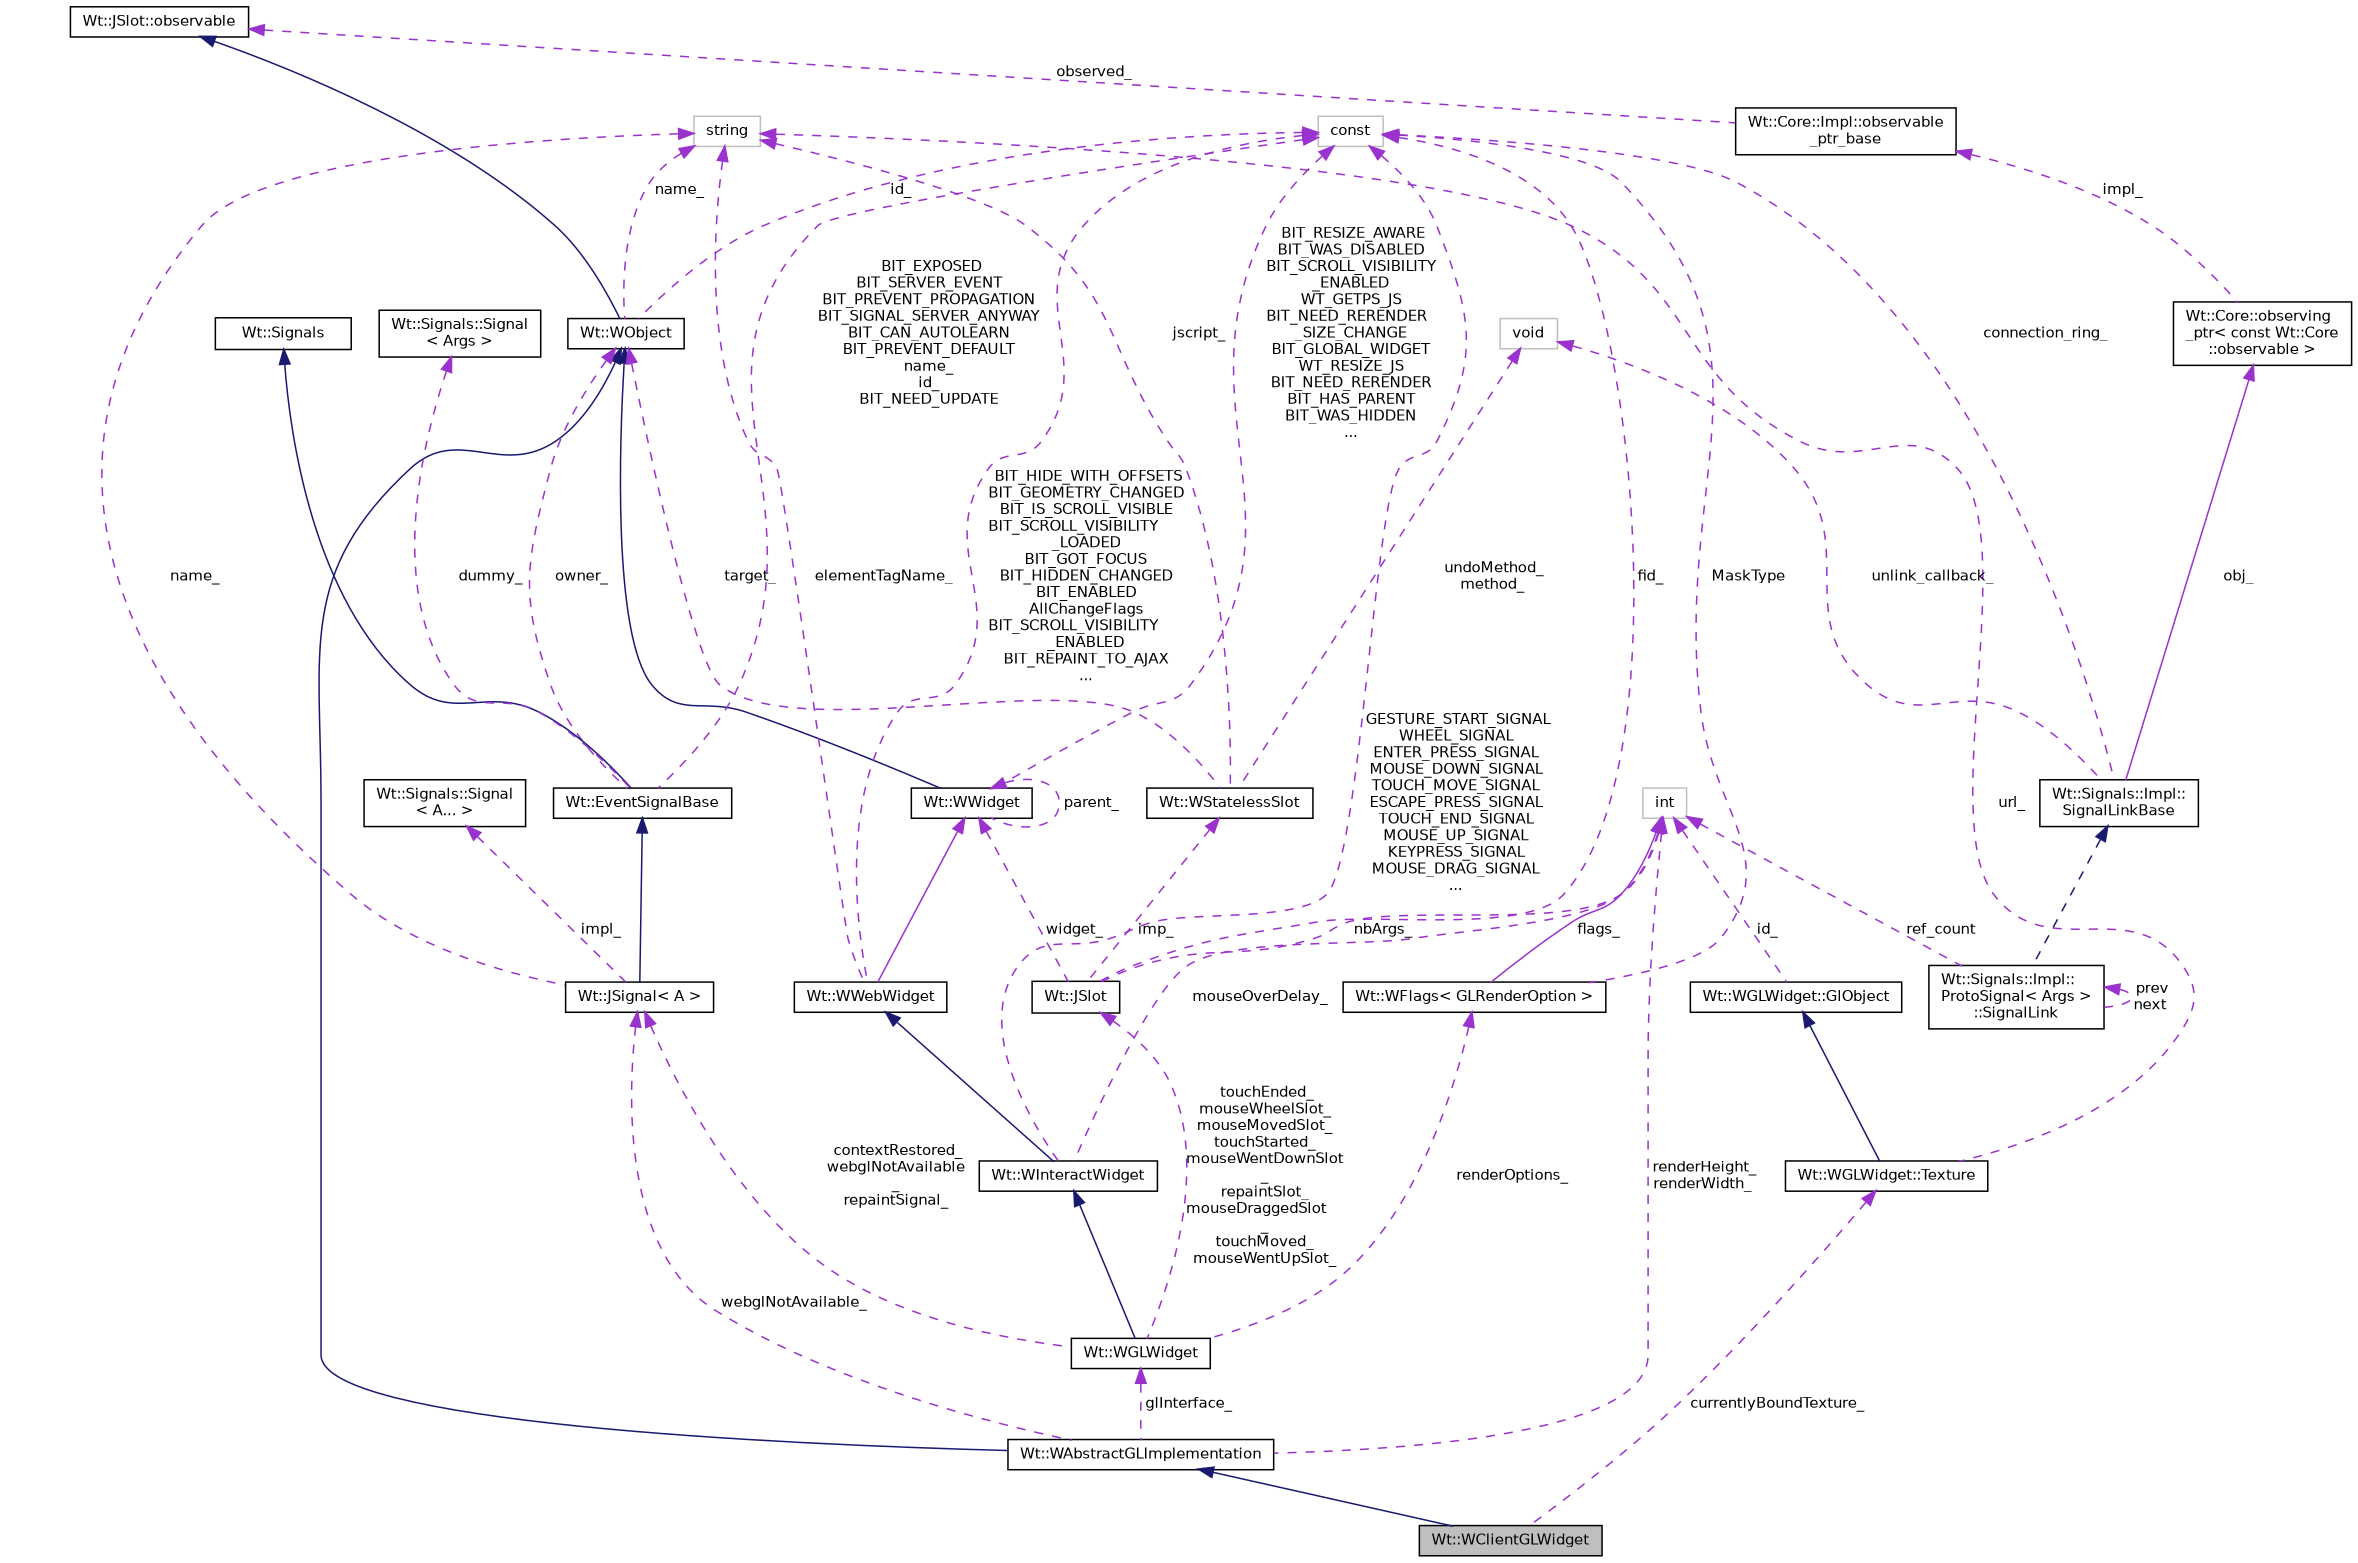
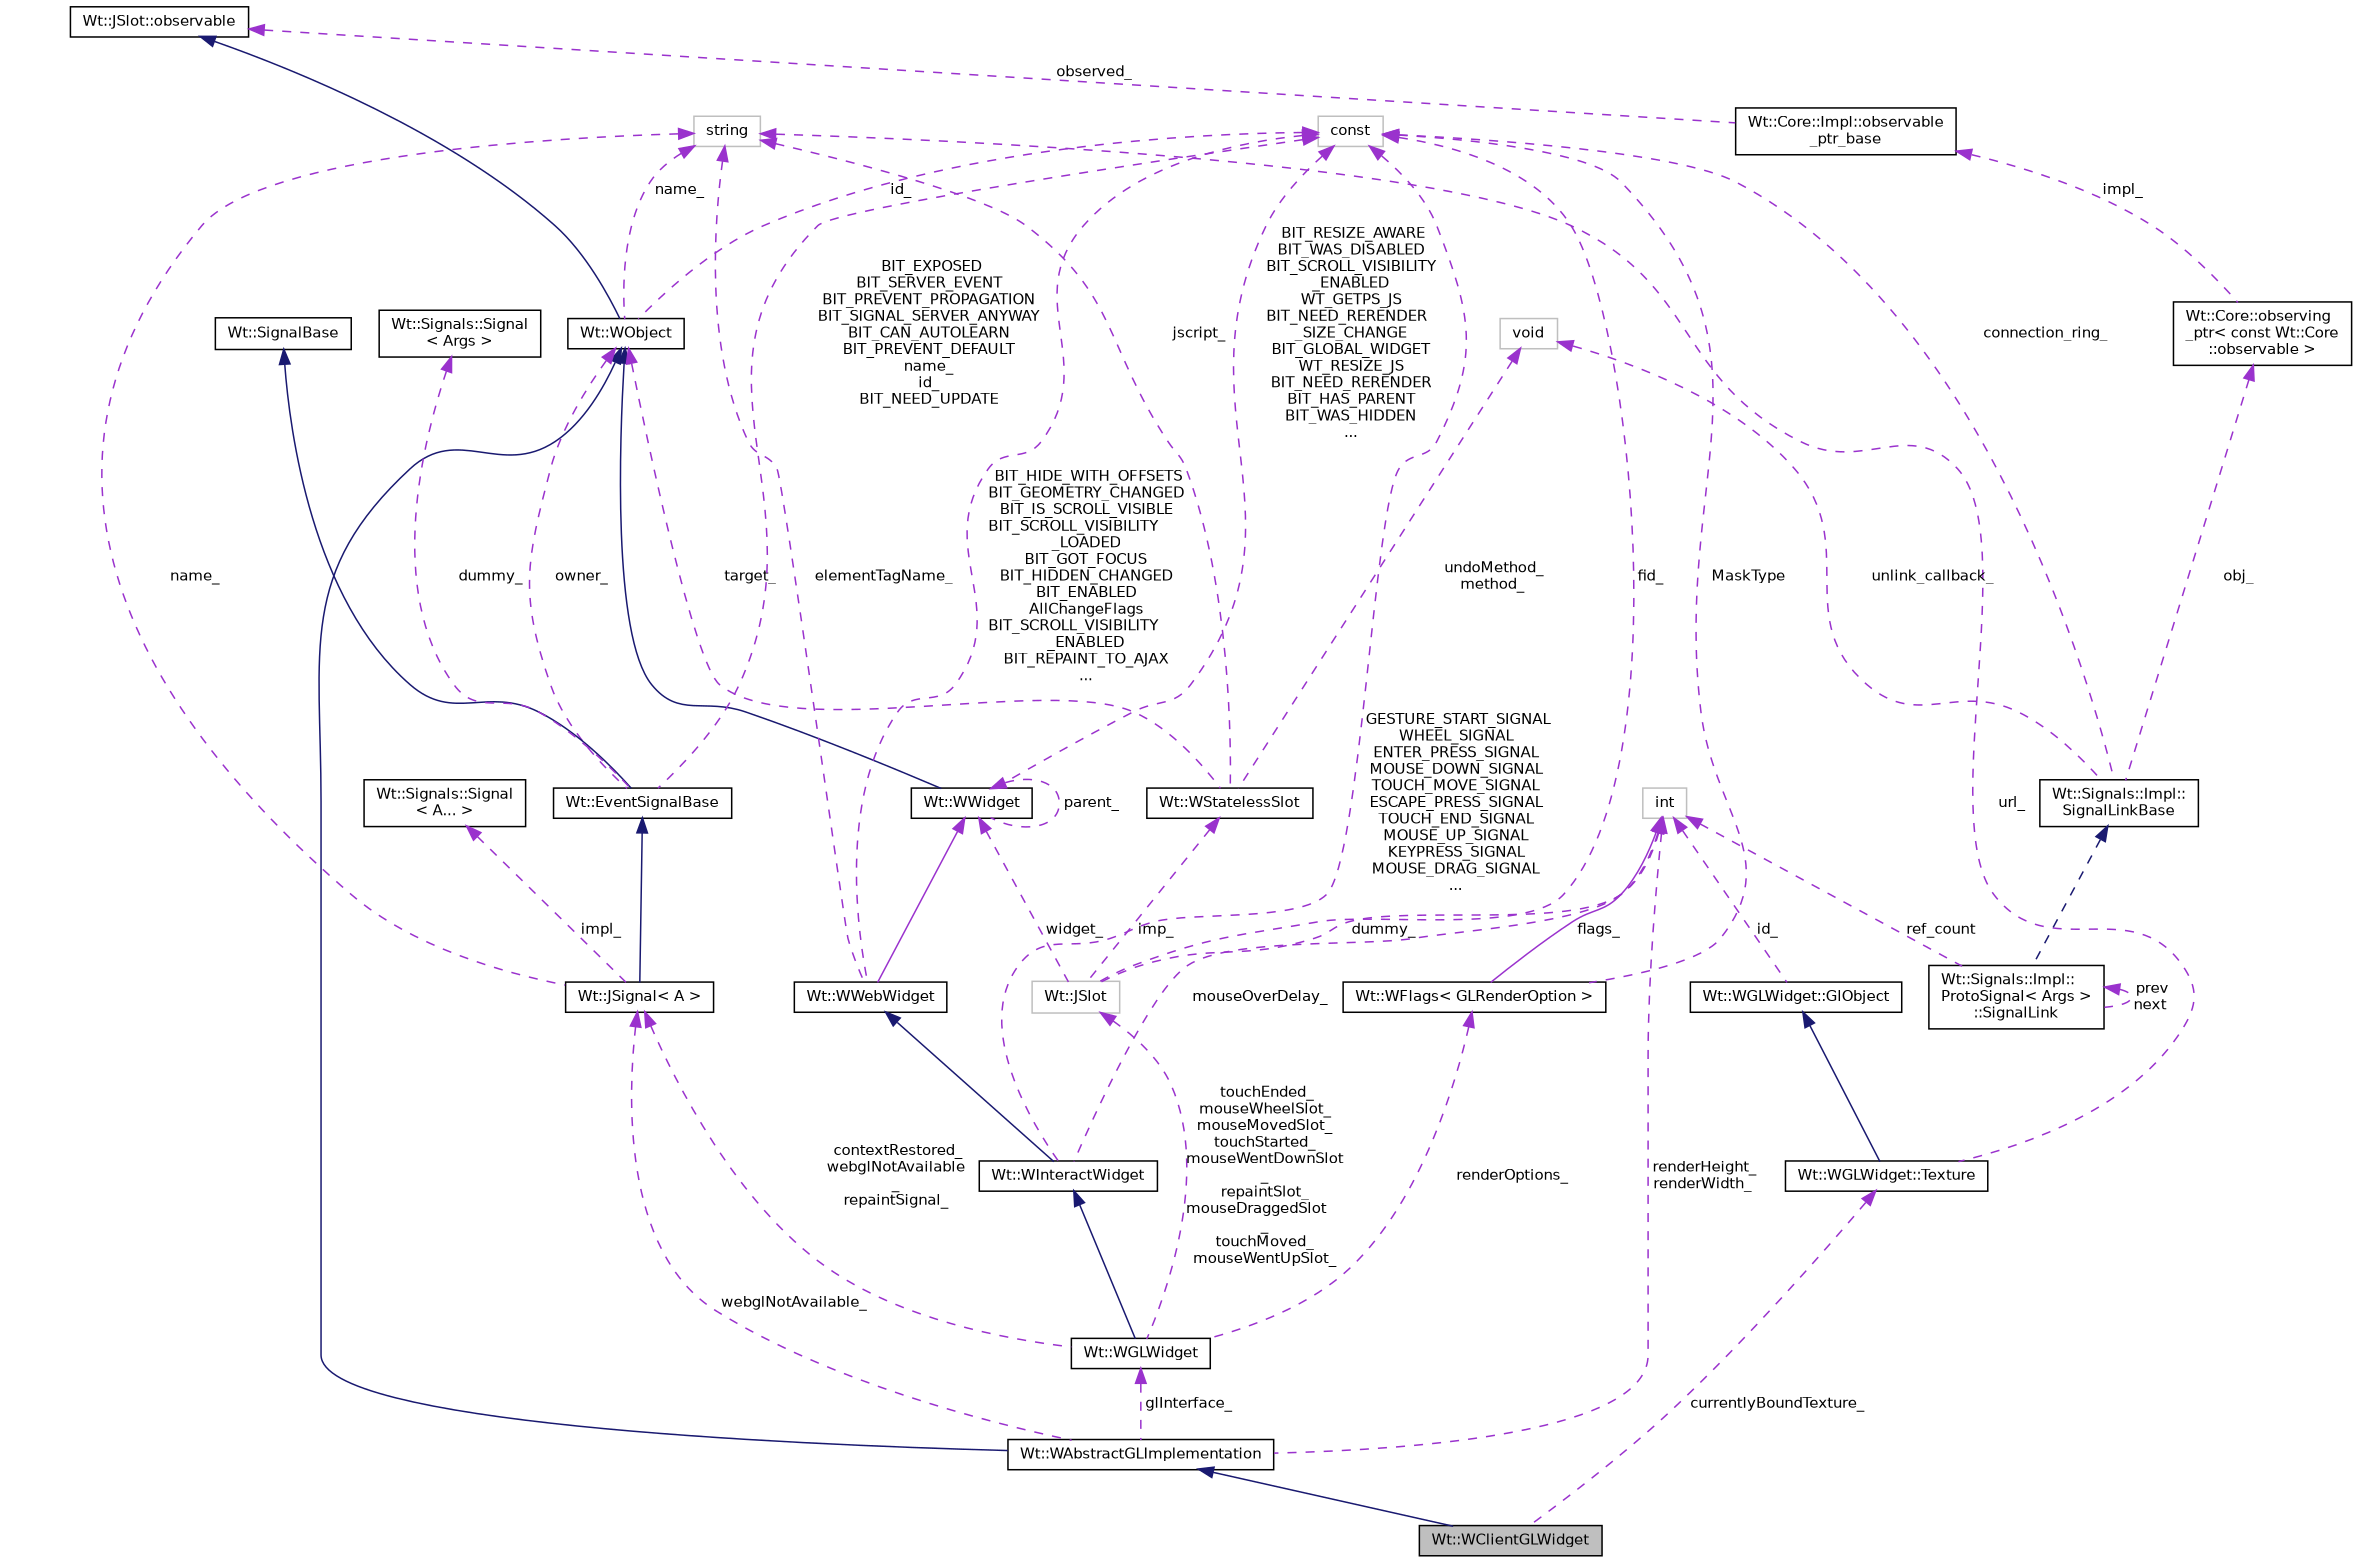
node "Wt::Signals": label "Wt::Signals" -> "Wt::SignalBase"
edge "Wt::Signals::Impl:: SignalLinkBase" -> "Wt::Core::observing _ptr< const Wt::Core ::observable >": style solid -> dashed
edge "Wt::JSlot" -> "int": label " nbArgs_" -> " dummy_"
node "Wt::JSlot": color black -> grey75
